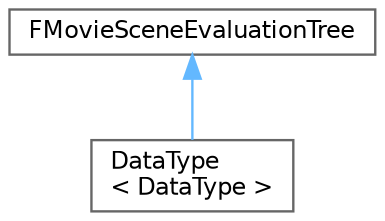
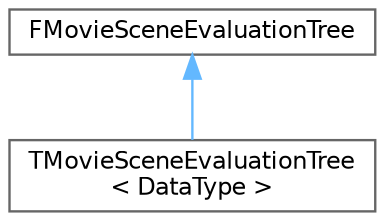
node "DataType < DataType >": label "DataType < DataType >" -> "TMovieSceneEvaluationTree < DataType >"
